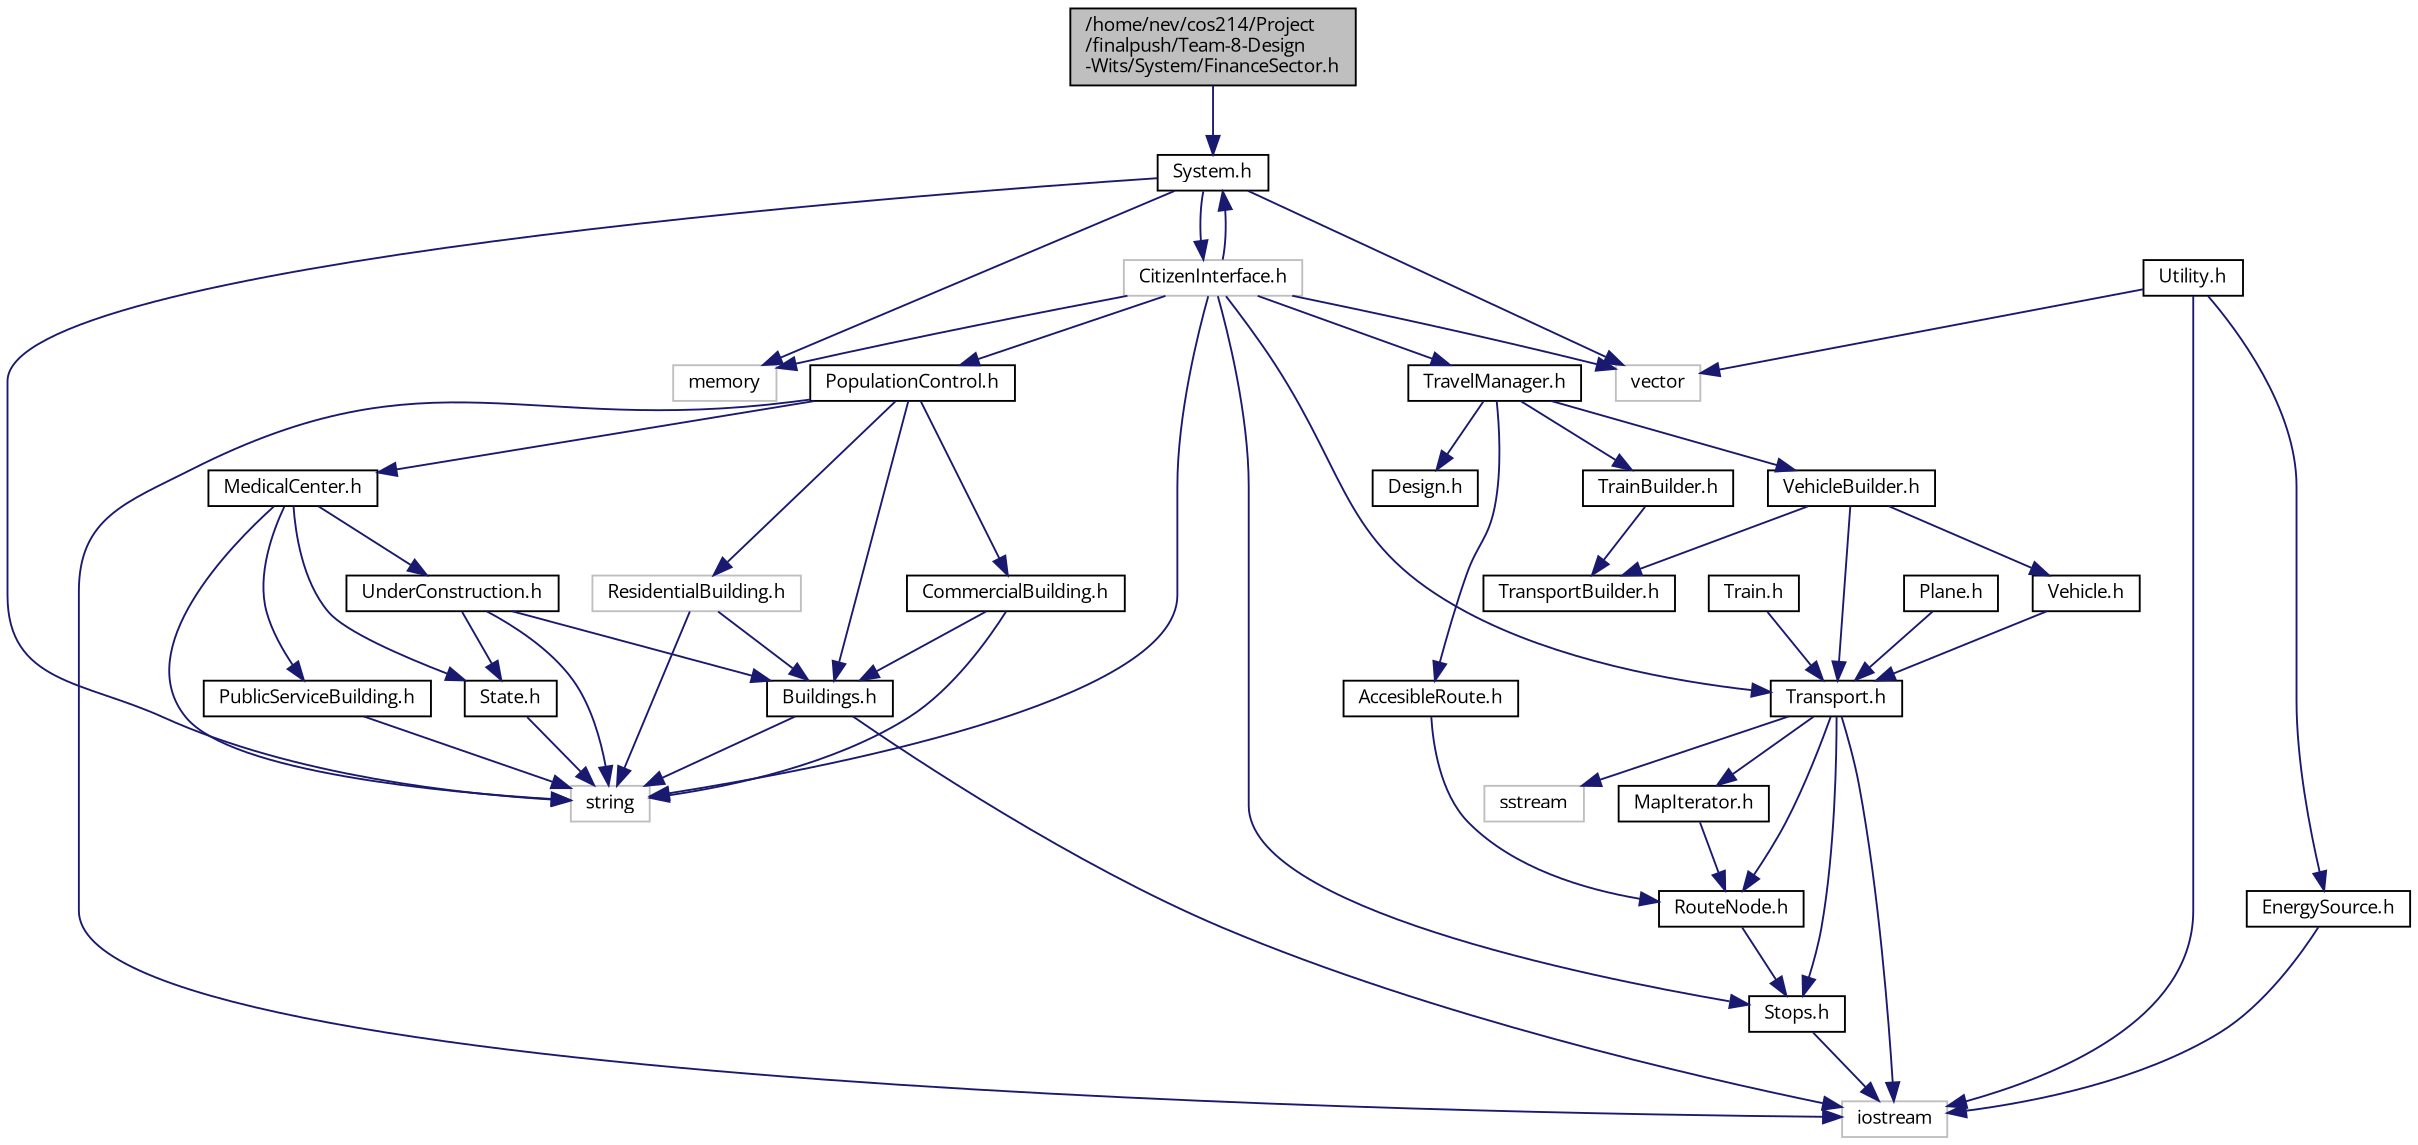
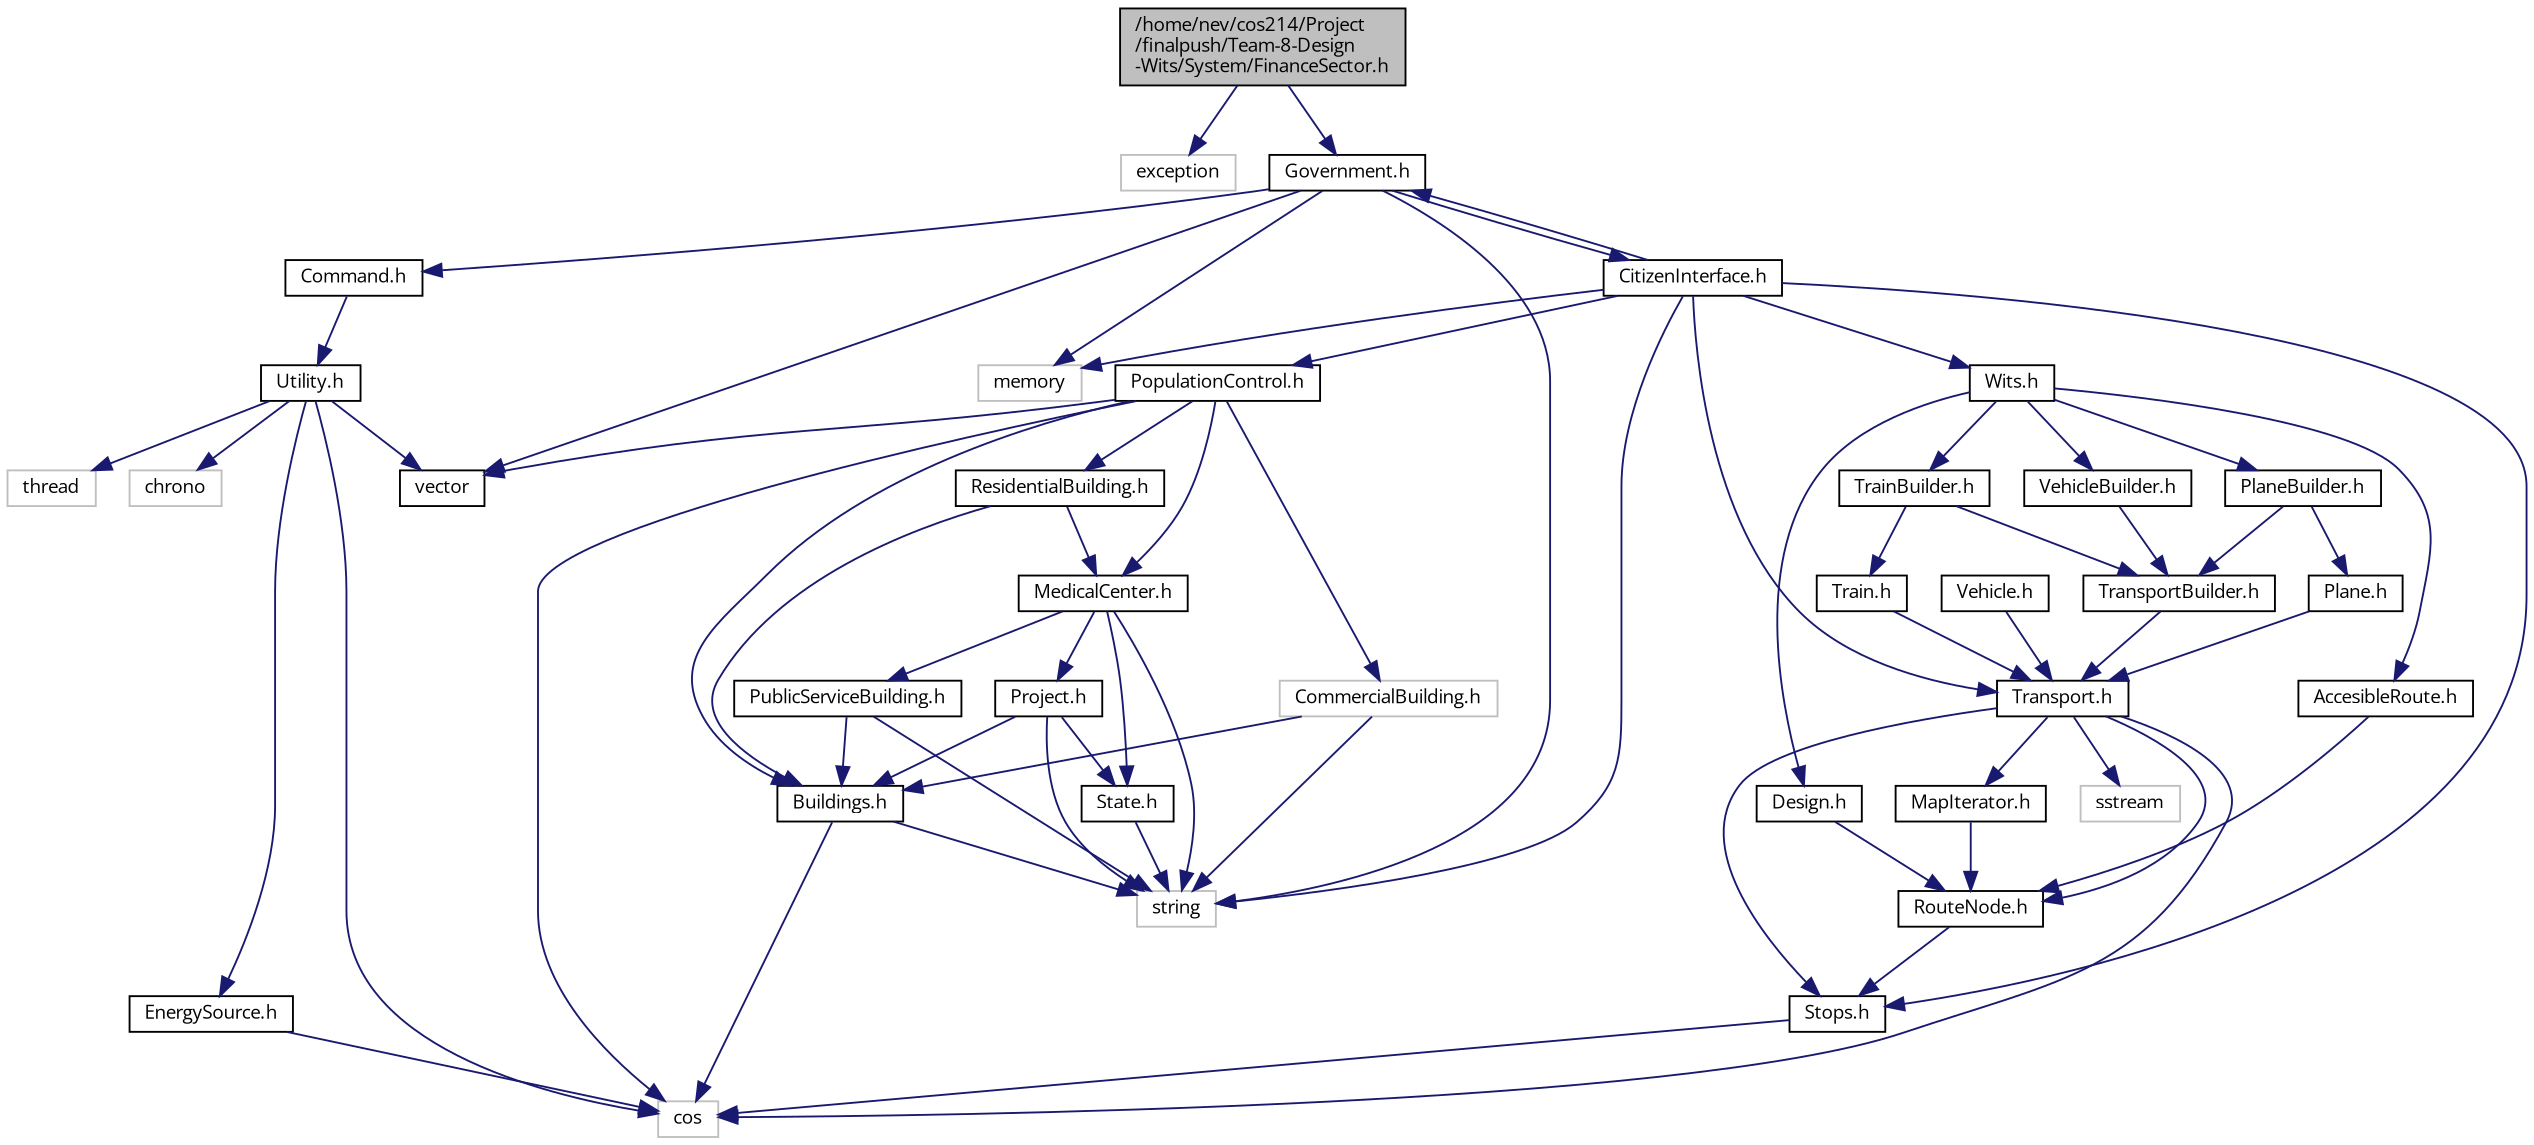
node "exception": added
node "System.h": label "System.h" -> "Government.h"
node "Command.h": added
node "CitizenInterface.h": color grey75 -> black
edge "CitizenInterface.h" -> "vector": now "PopulationControl.h" -> "vector"
node "TravelManager.h": label "TravelManager.h" -> "Wits.h"
node "vector": color grey75 -> black
node "thread": added
node "chrono": added
node "PlaneBuilder.h": added
edge "TrainBuilder.h" -> "Train.h": added
edge "VehicleBuilder.h" -> "Vehicle.h": removed
edge "VehicleBuilder.h" -> "Transport.h": now "TransportBuilder.h" -> "Transport.h"
node "UnderConstruction.h": label "UnderConstruction.h" -> "Project.h"
node "ResidentialBuilding.h": color grey75 -> black
node "CommercialBuilding.h": color black -> grey75
edge "ResidentialBuilding.h" -> "string": now "ResidentialBuilding.h" -> "MedicalCenter.h"
edge "PublicServiceBuilding.h" -> "Buildings.h": added
edge "Design.h" -> "RouteNode.h": added
node "iostream": label "iostream" -> "cos"
